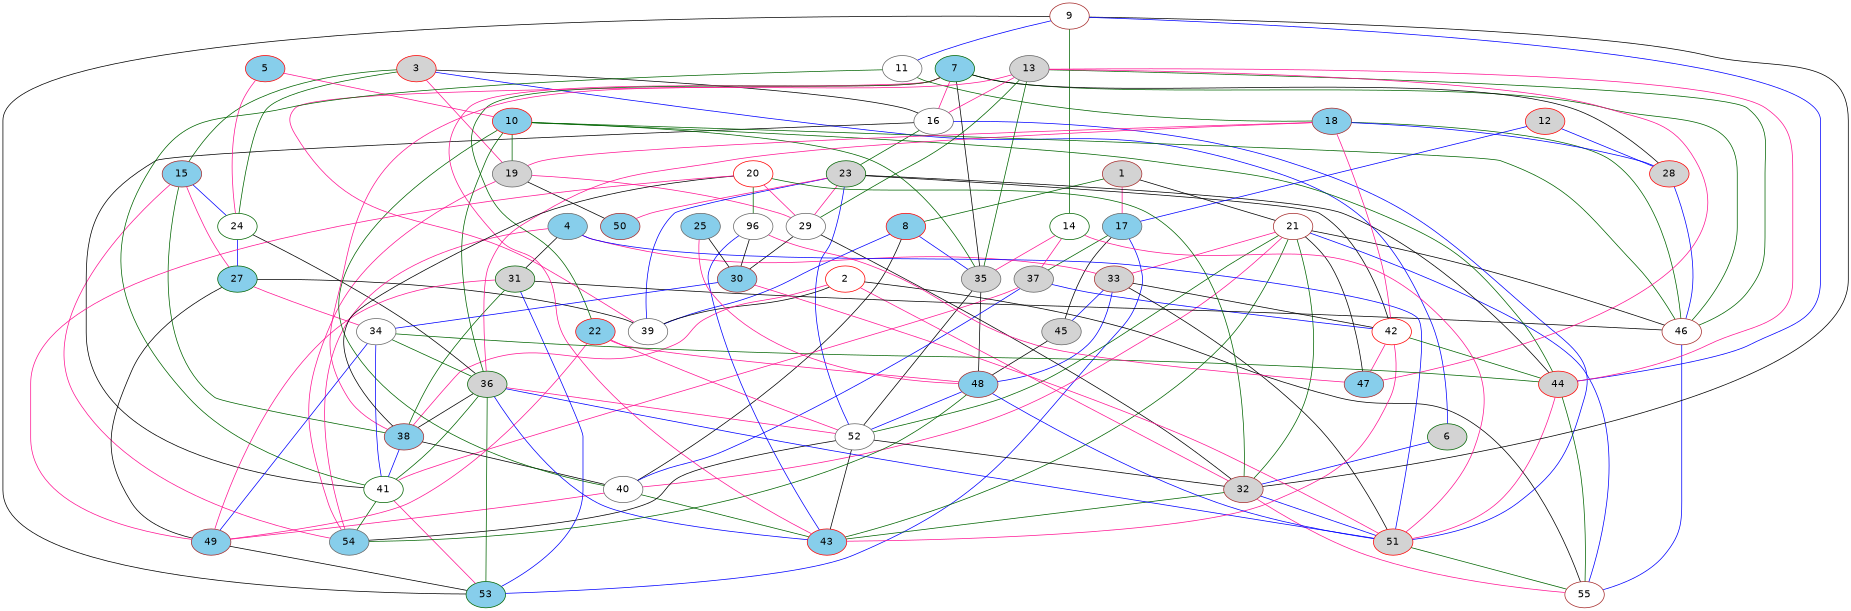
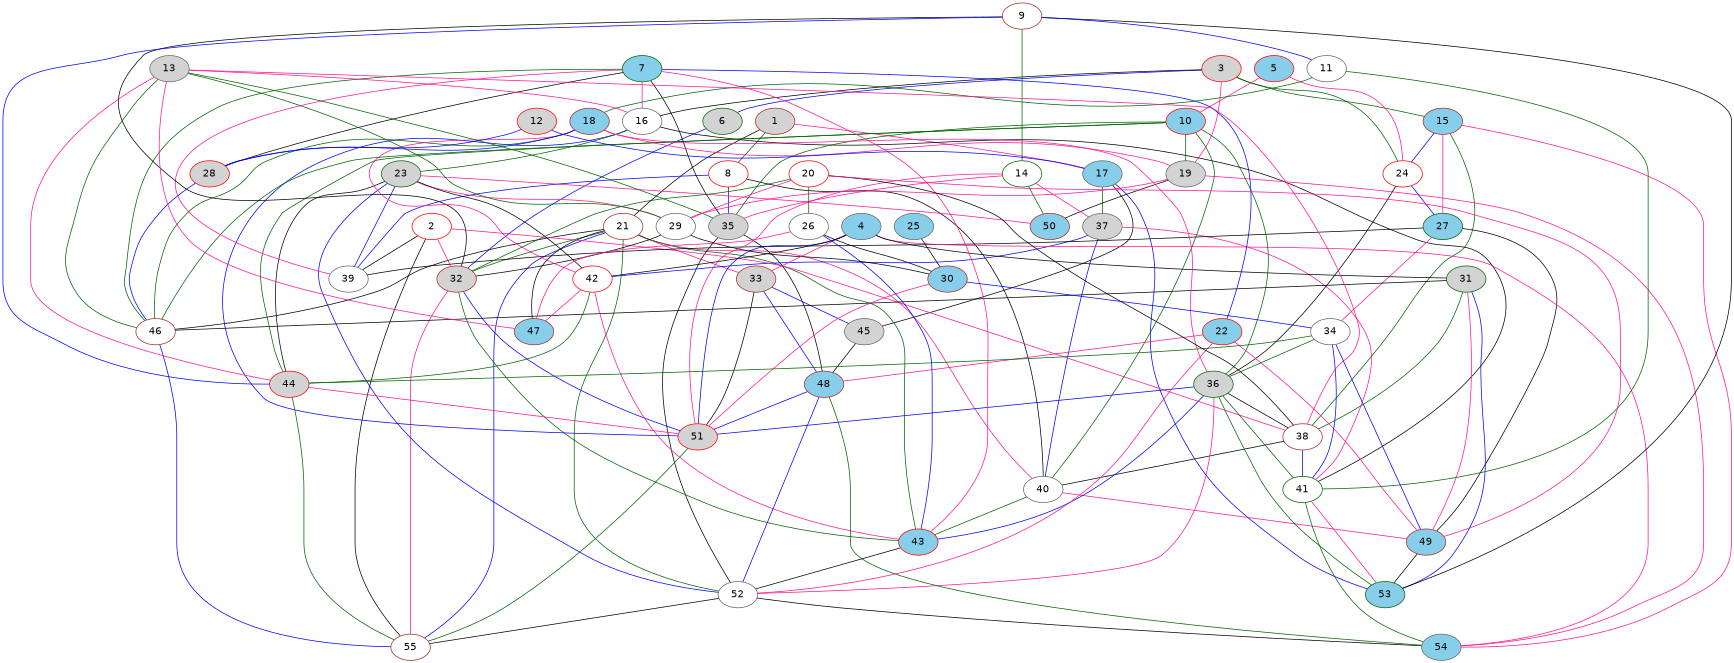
edge "7" -- "22": color darkgreen -> blue
edge "14" -- "50": added
node "24": color darkgreen -> red
node "96": label "96" -> "26"
node "8": fillcolor skyblue -> white
edge "33" -- "42": now "4" -- "42"
edge "25" -- "48": removed
node "38": fillcolor skyblue -> white
edge "52" -- "32": now "52" -- "55"
